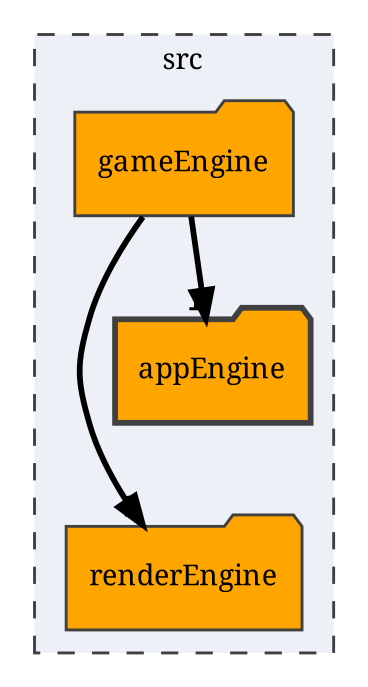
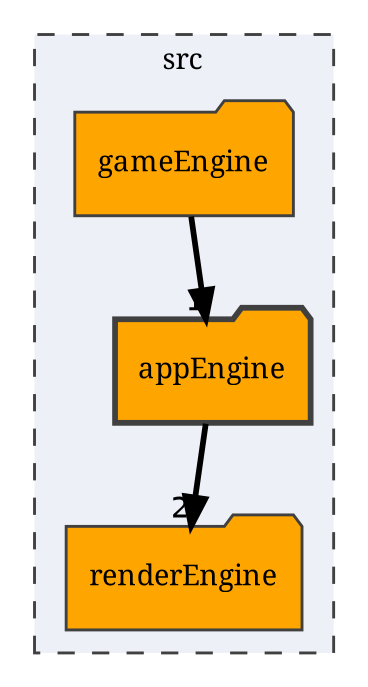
edge "gameEngine" -> "renderEngine": now "appEngine" -> "renderEngine"
